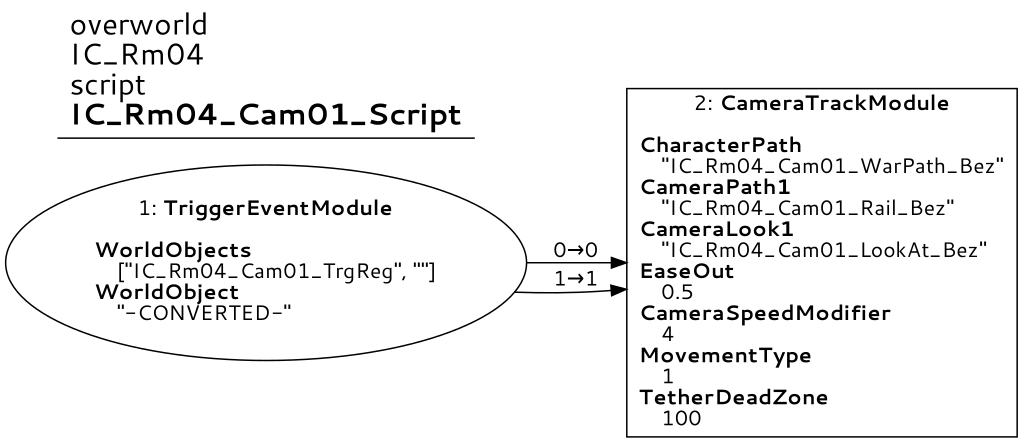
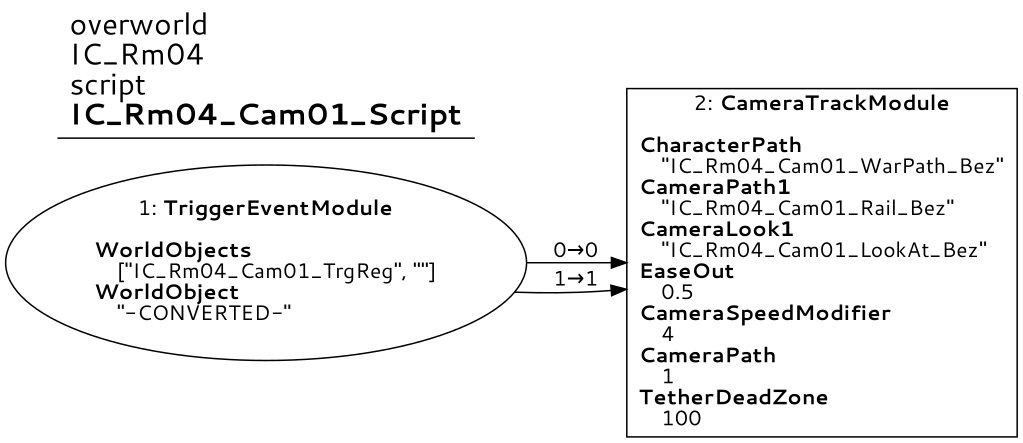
node "2:": text "MovementType" -> "CameraPath"
